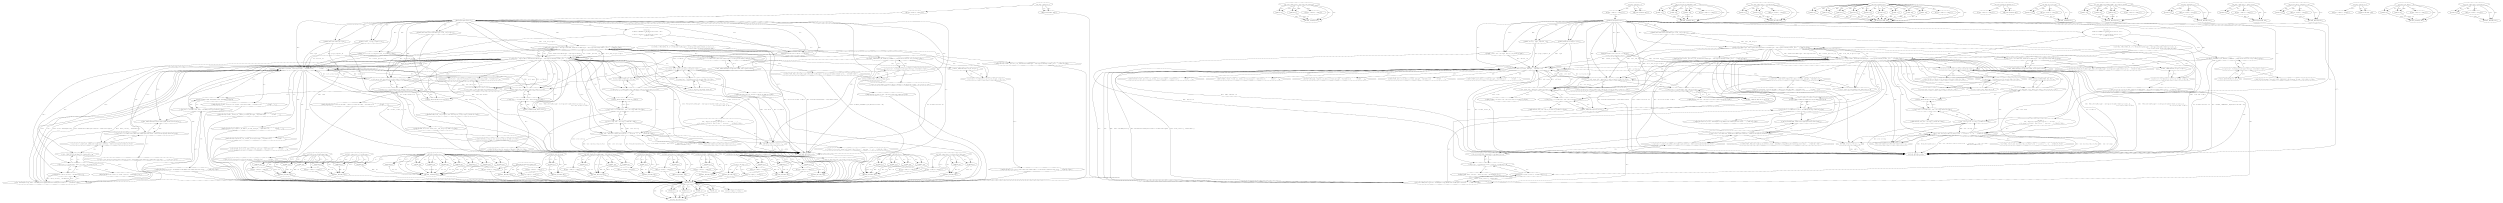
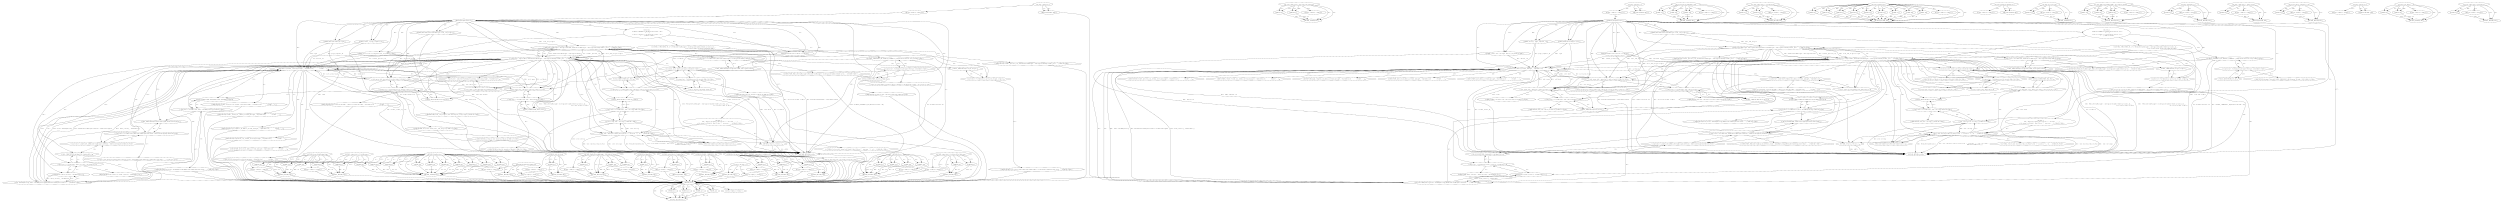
node "(PARAM,p10)": added
